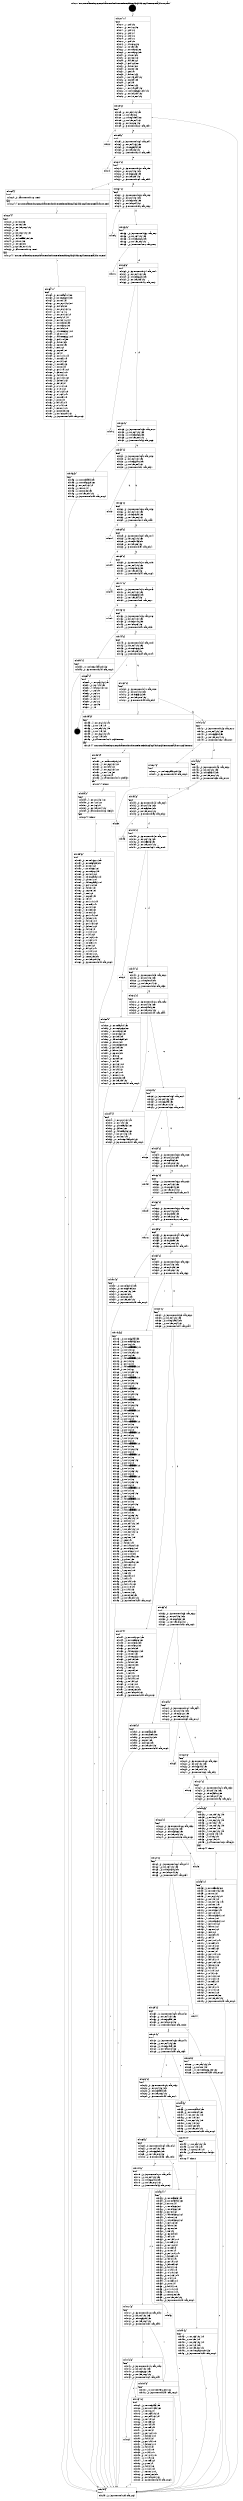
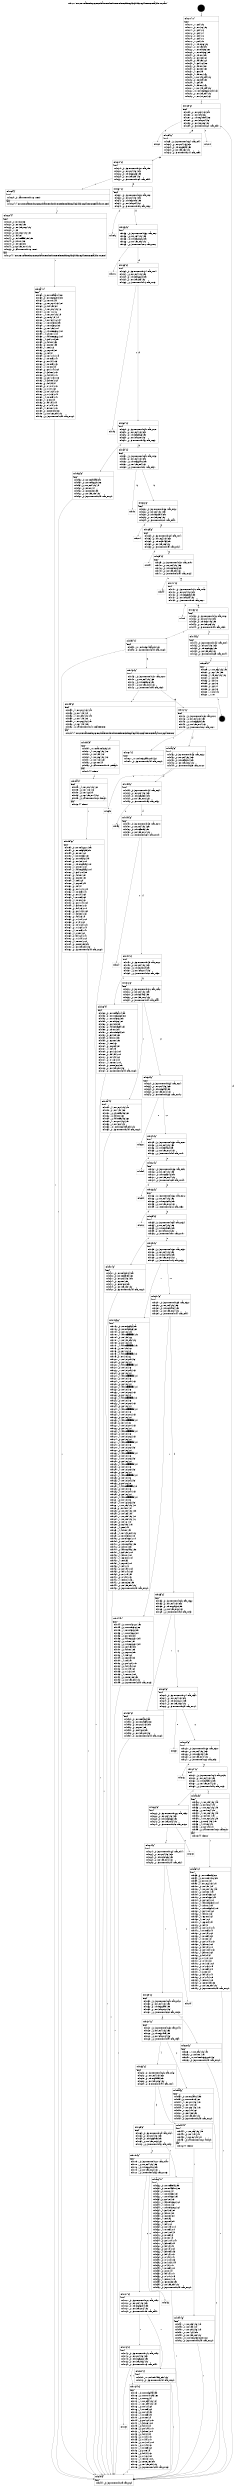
edge "0x4012ff [28]" -> "0x40211d": now "0x4012df [32]" -> "0x40211d"
edge "0x40144f [28]" -> "0x40146b [28]": now "0x401b9b [15]" -> "0x40146b [28]"
edge "0x402347" -> "0x401bce [91]": now "0x4014f7 [28]" -> "0x401bce [91]"
